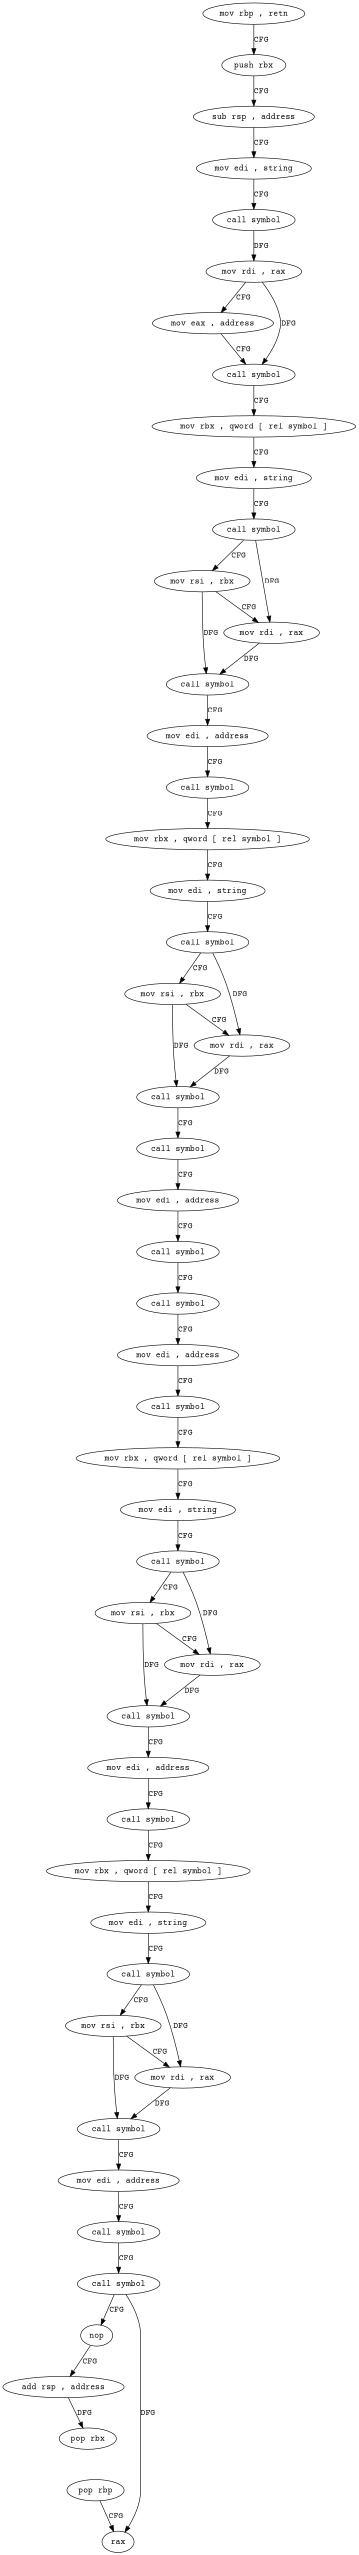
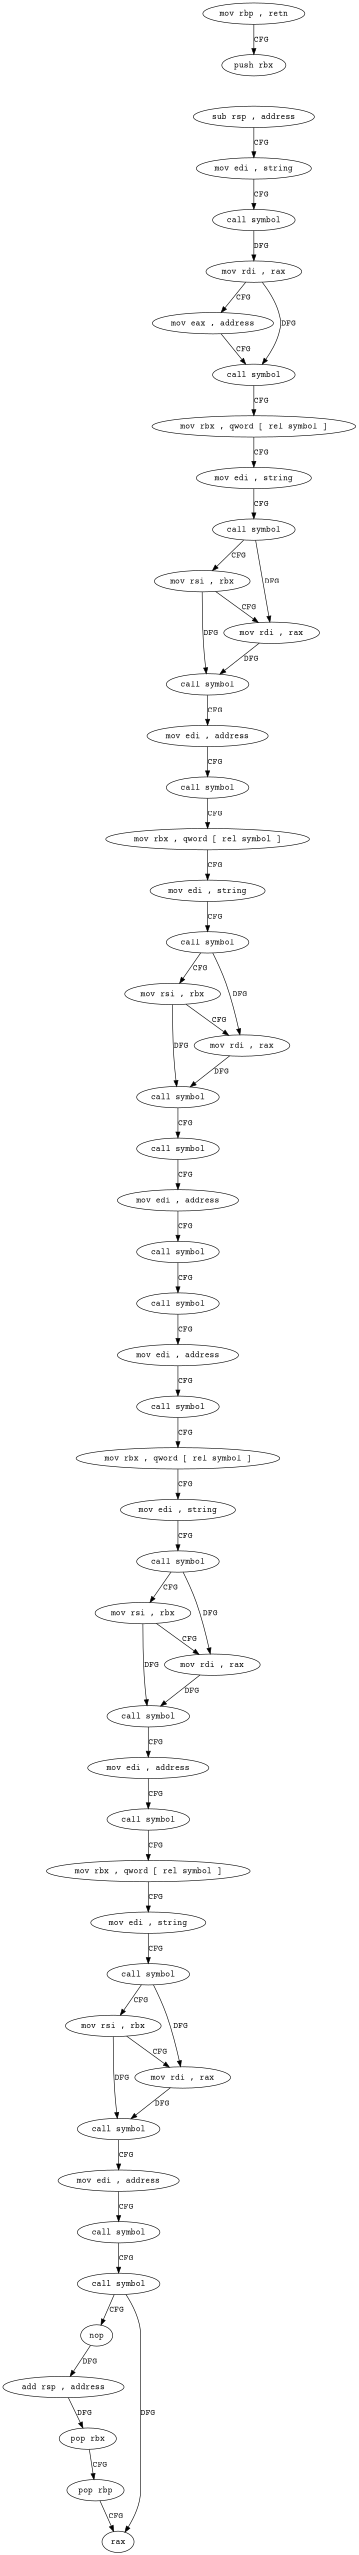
edge "push rbx" -> "sub rsp , address": removed, label "CFG"
edge "nop" -> "add rsp , address": label "CFG" -> "DFG"
edge "pop rbx" -> "pop rbp": added, label "CFG"
